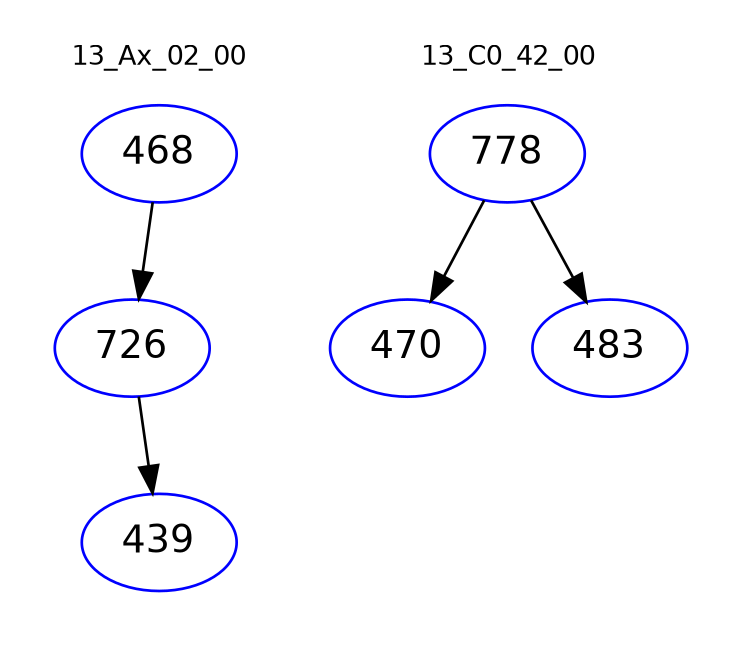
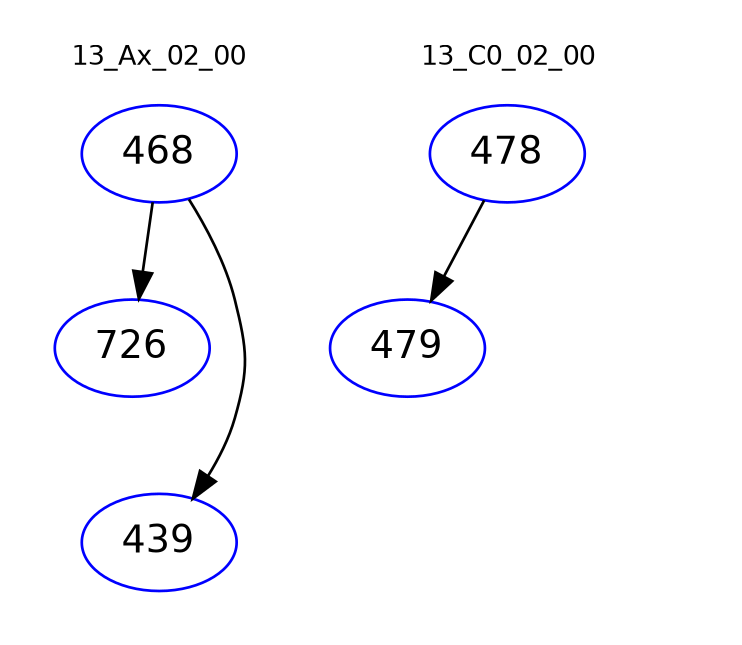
cluster "13_C0_42_00": label "13_C0_42_00" -> "13_C0_02_00"
node "778": label "778" -> "478"
node "470": label "470" -> "479"
node "483": removed
edge "726" -> "439": now "468" -> "439"
